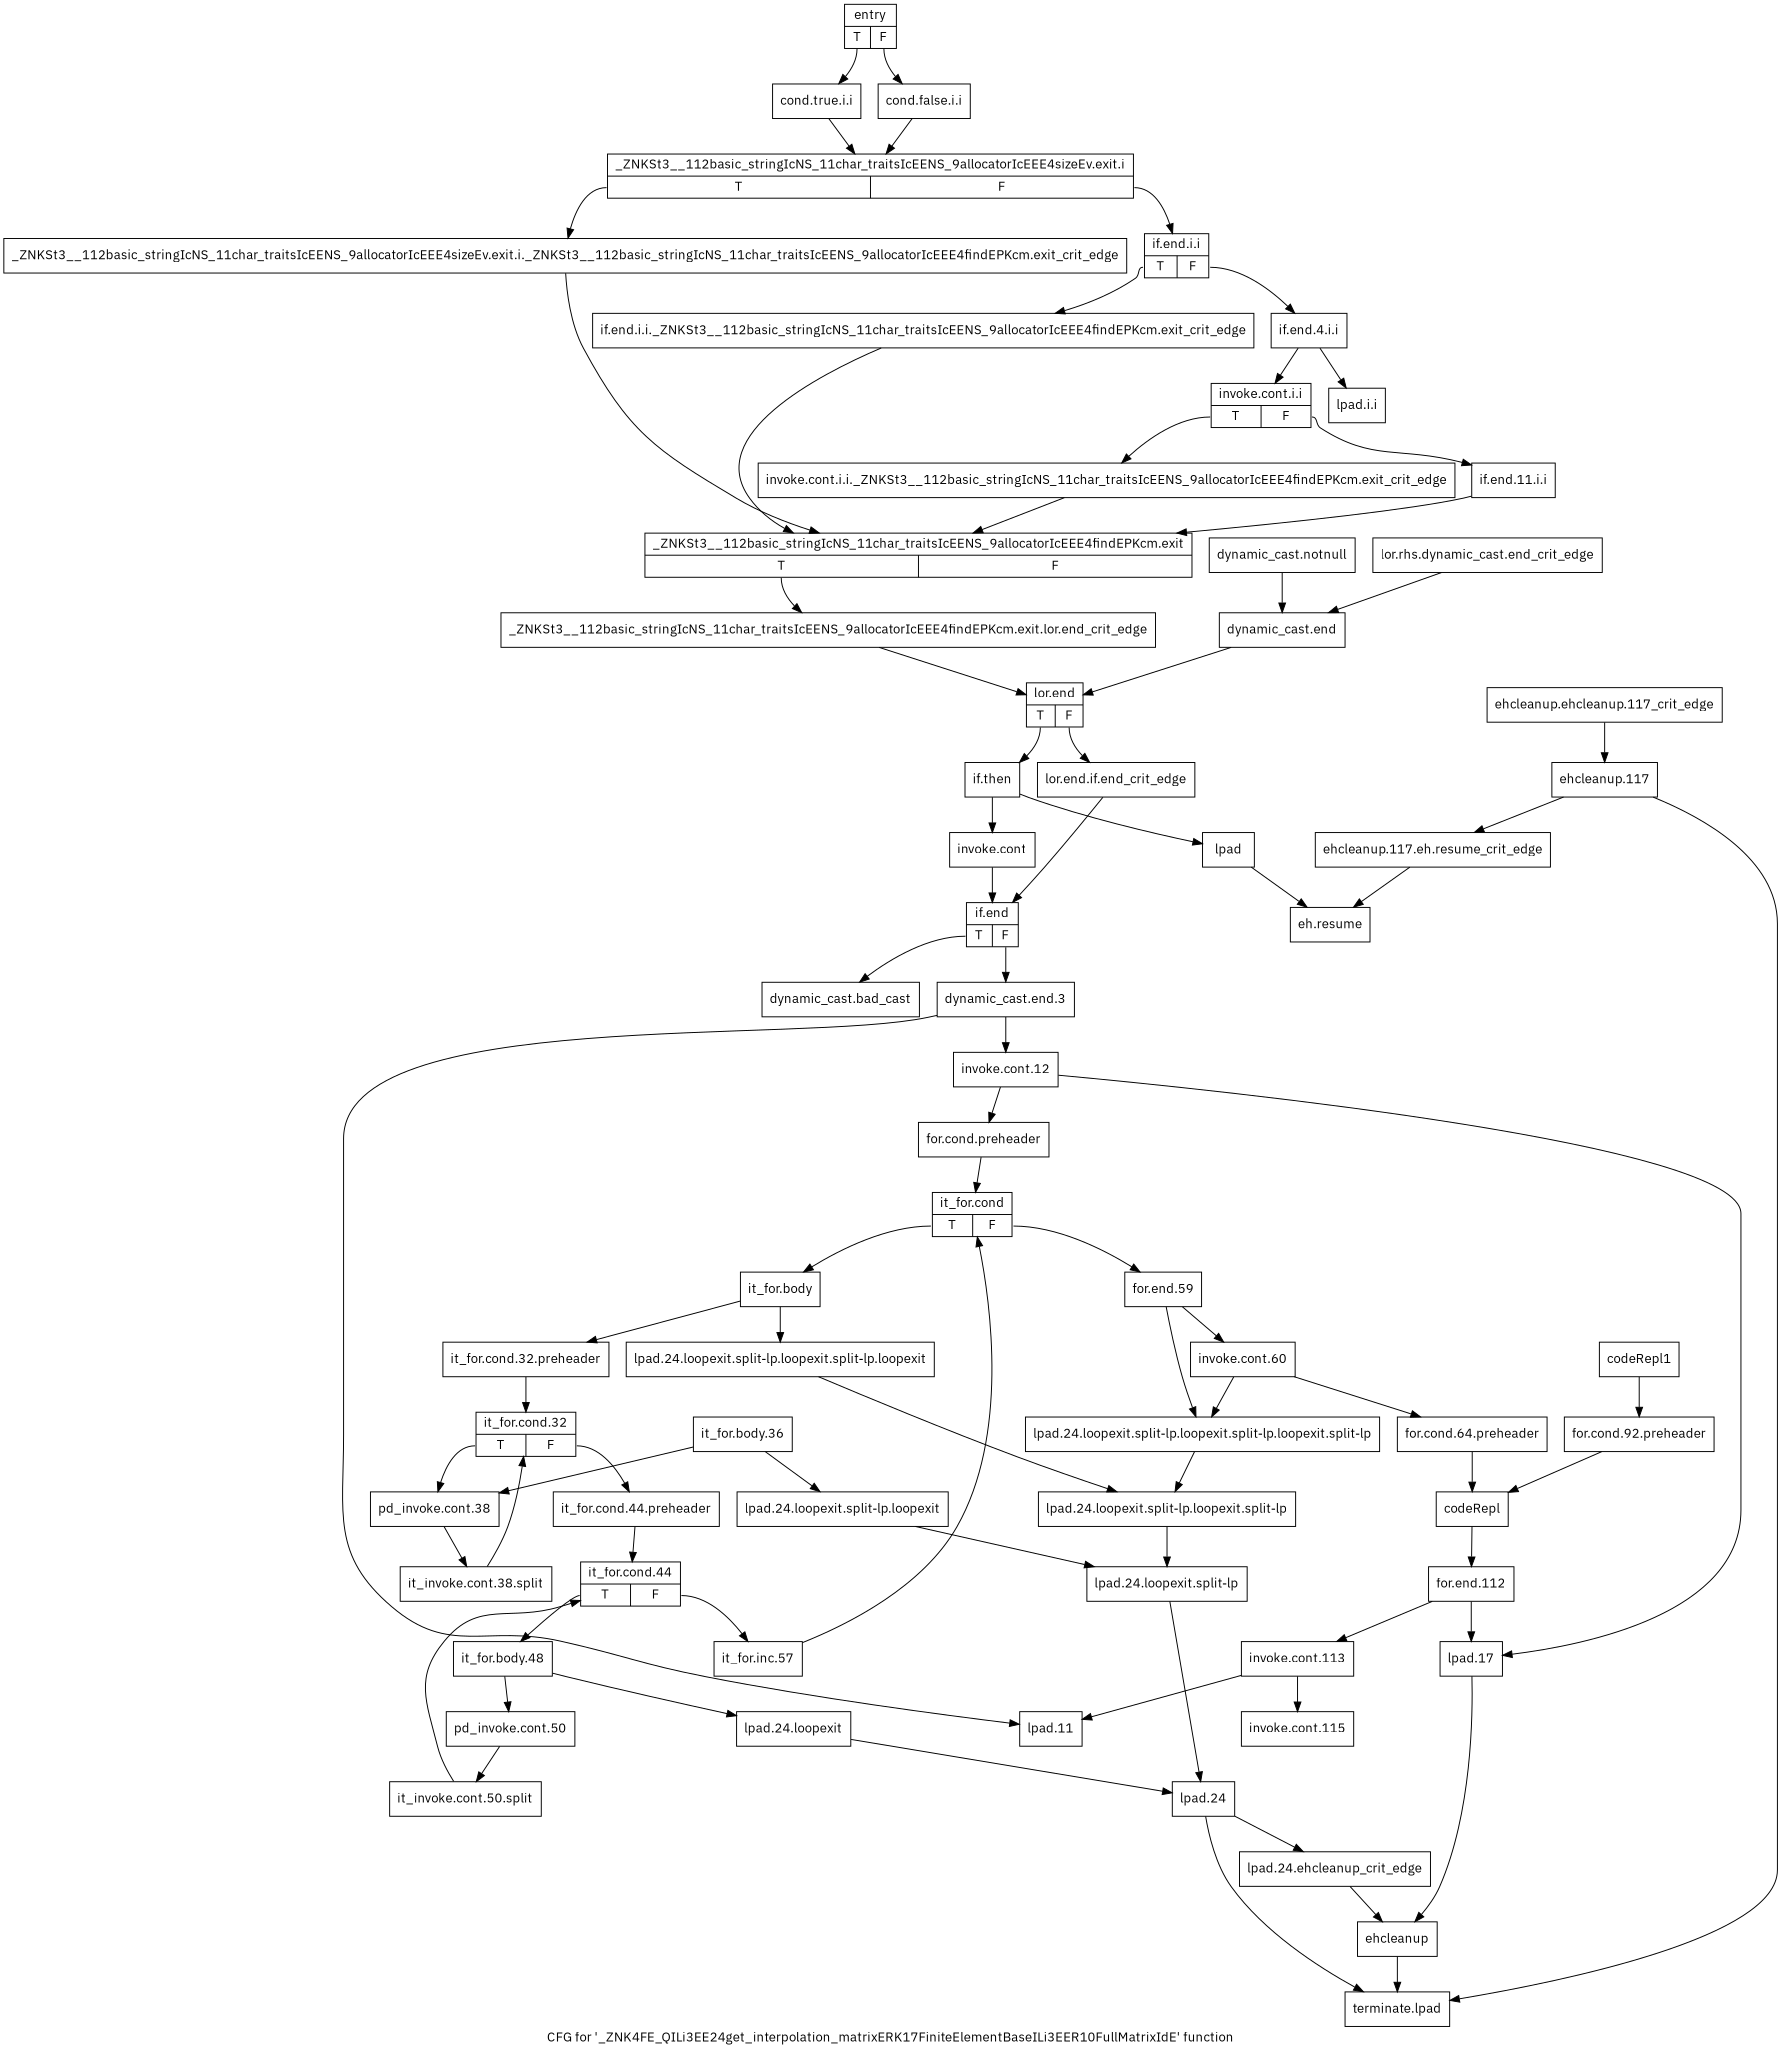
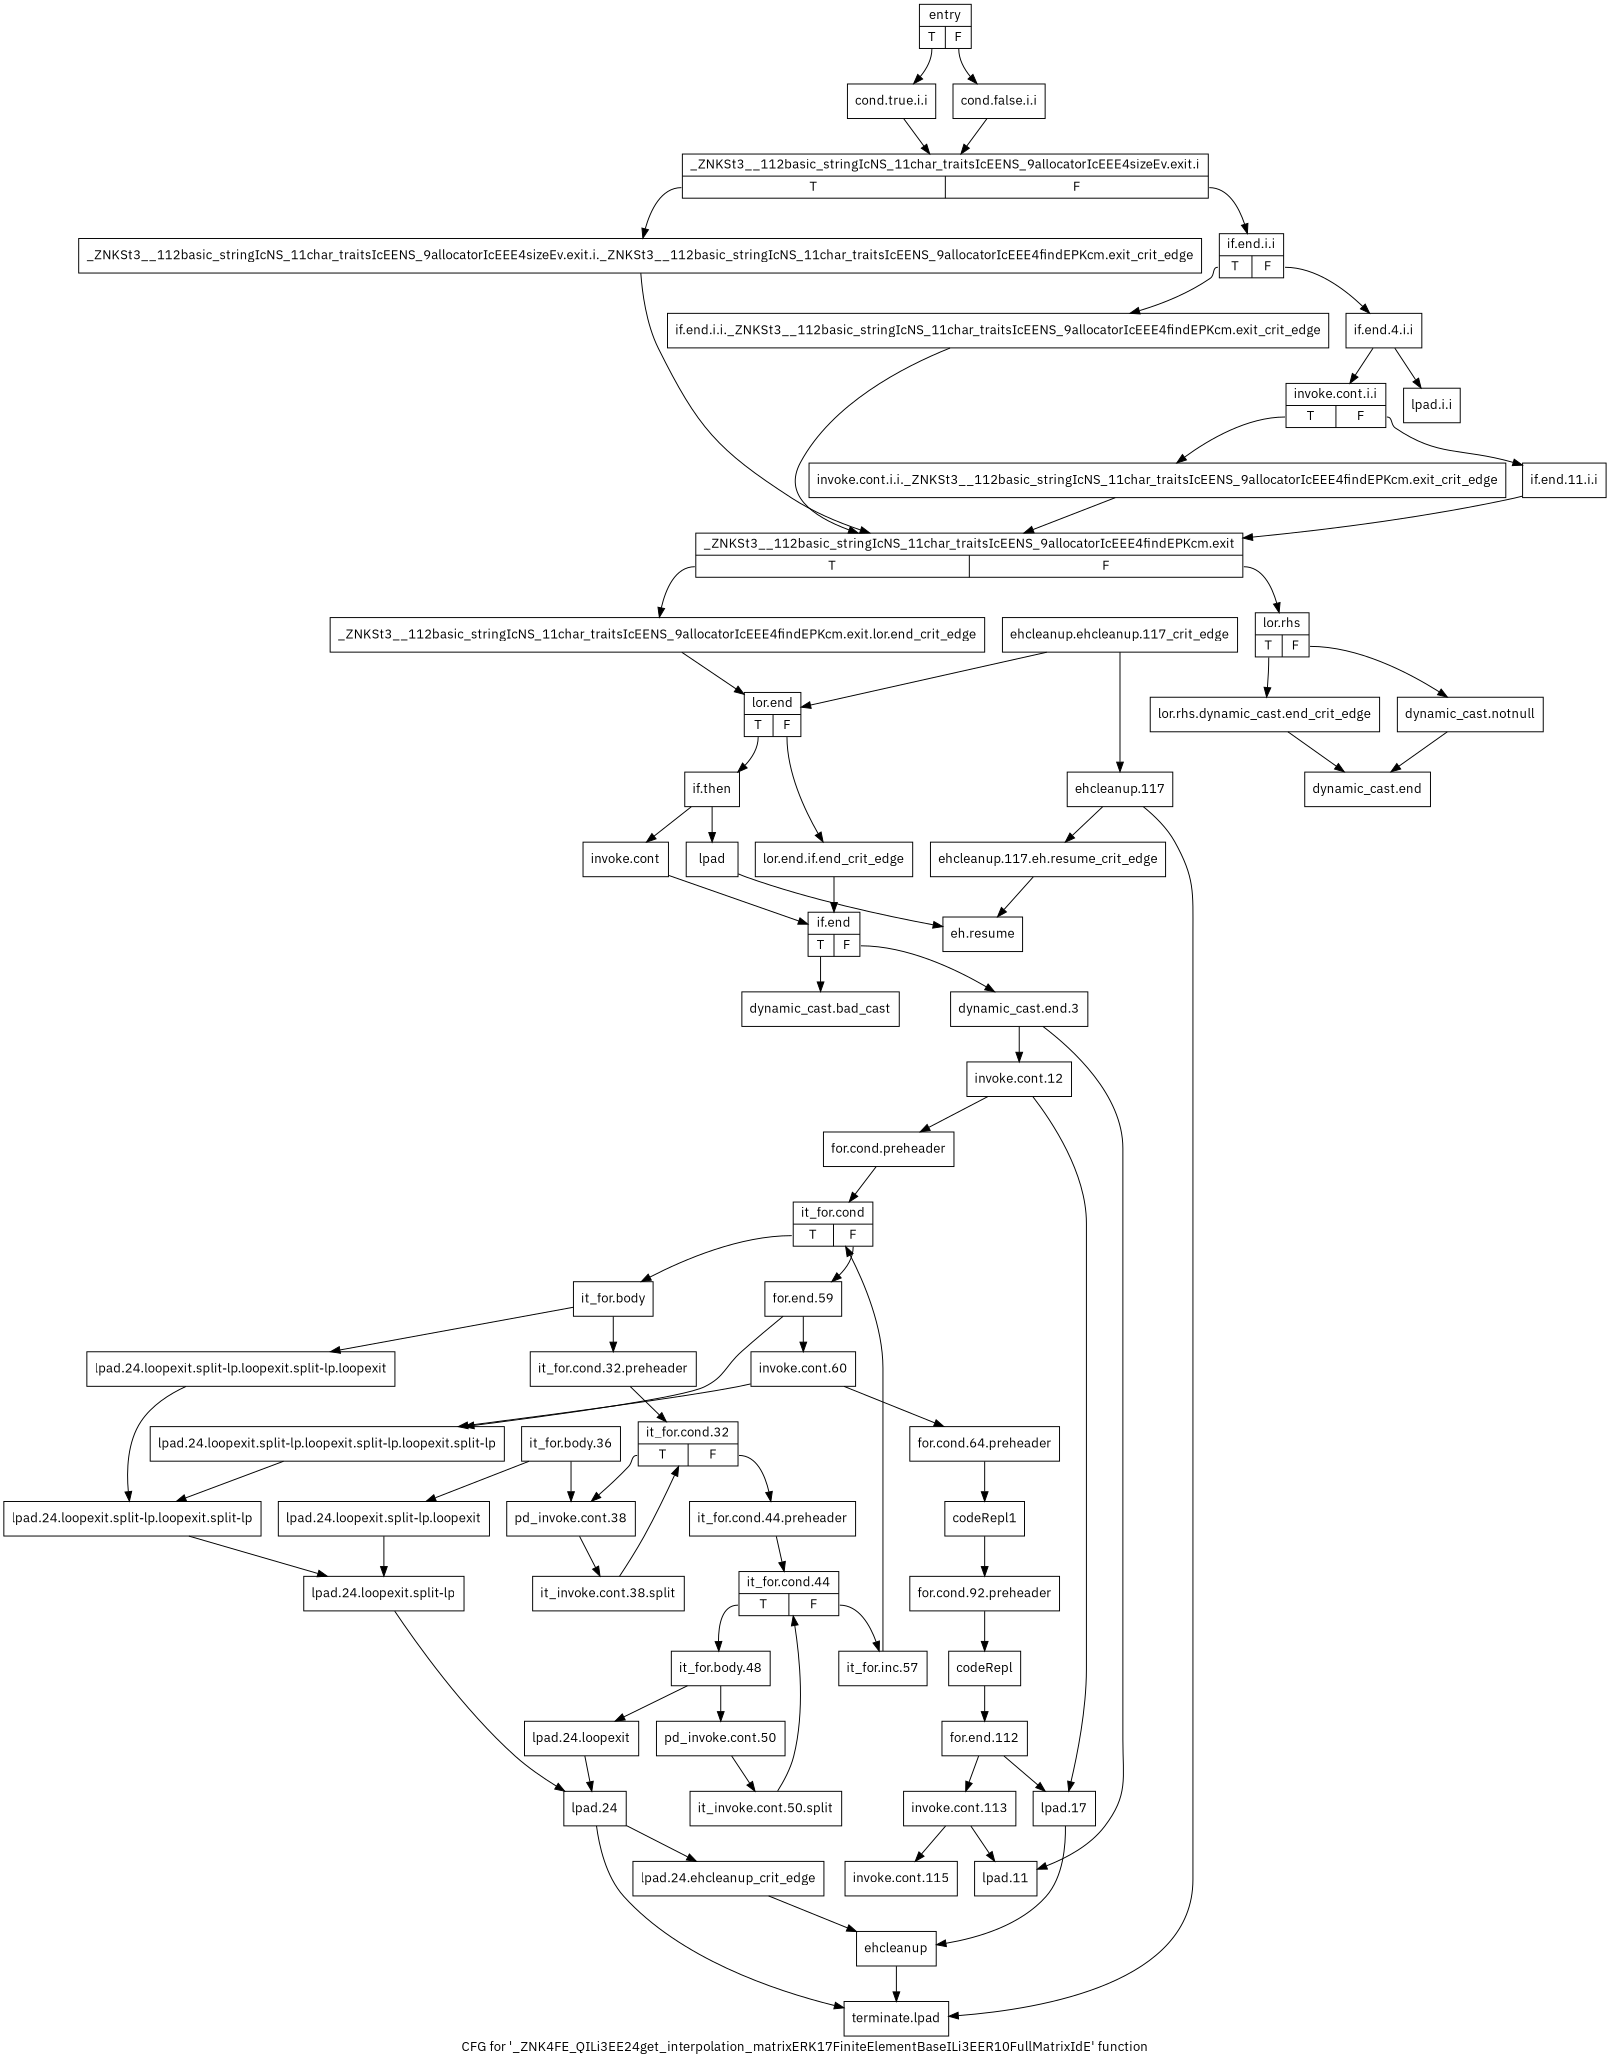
node "lor.rhs": added
edge "dynamic_cast.end" -> "lor.end": now "ehcleanup.ehcleanup.117_crit_edge" -> "lor.end"
edge "for.cond.64.preheader" -> "codeRepl": now "for.cond.64.preheader" -> "codeRepl1"
